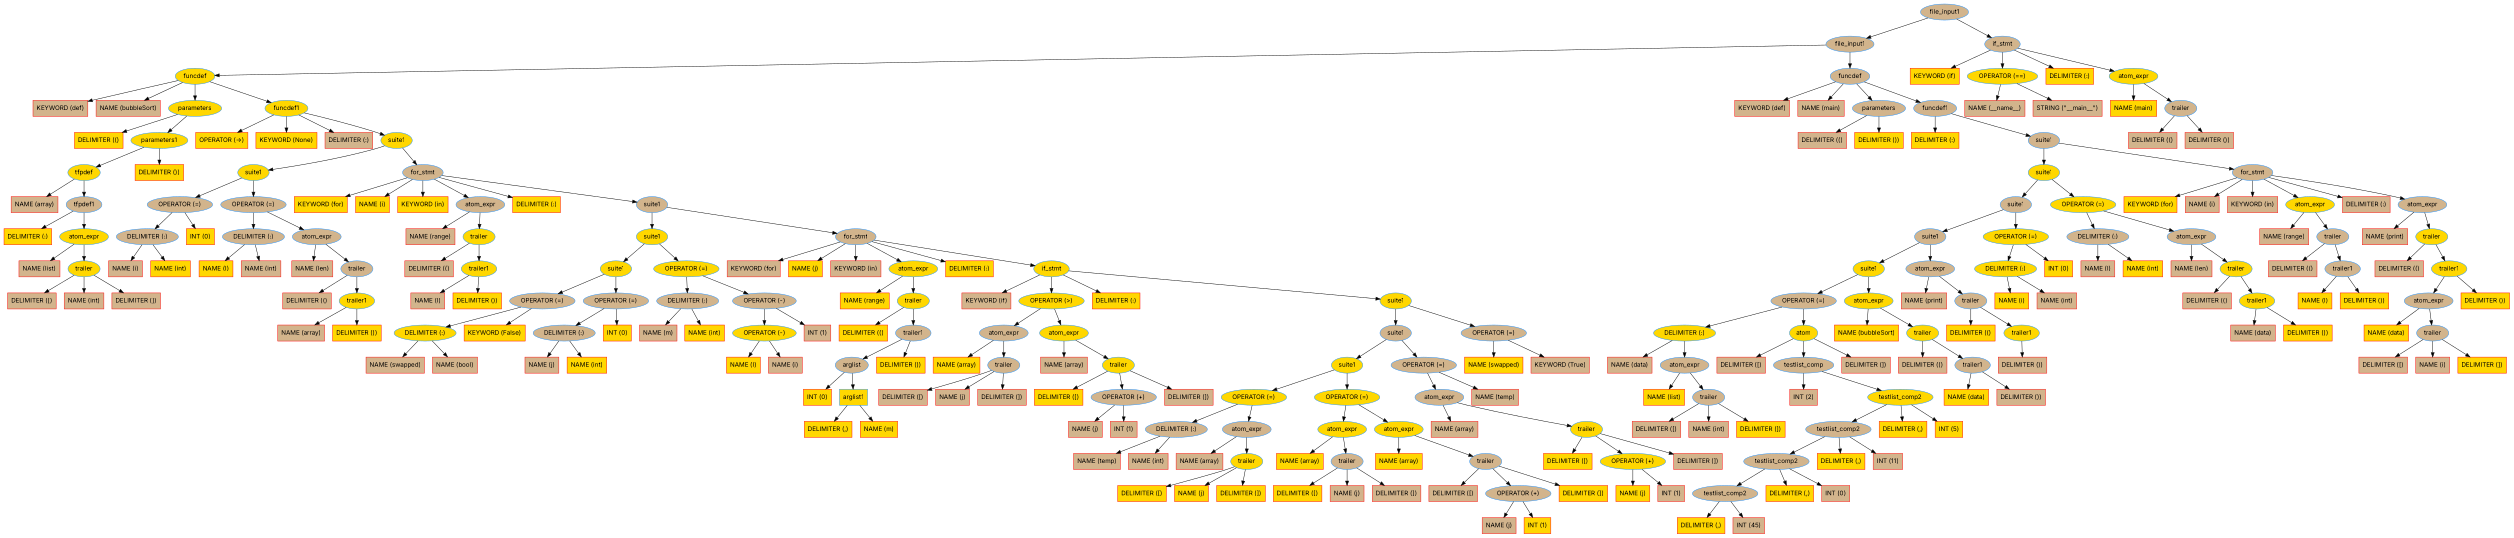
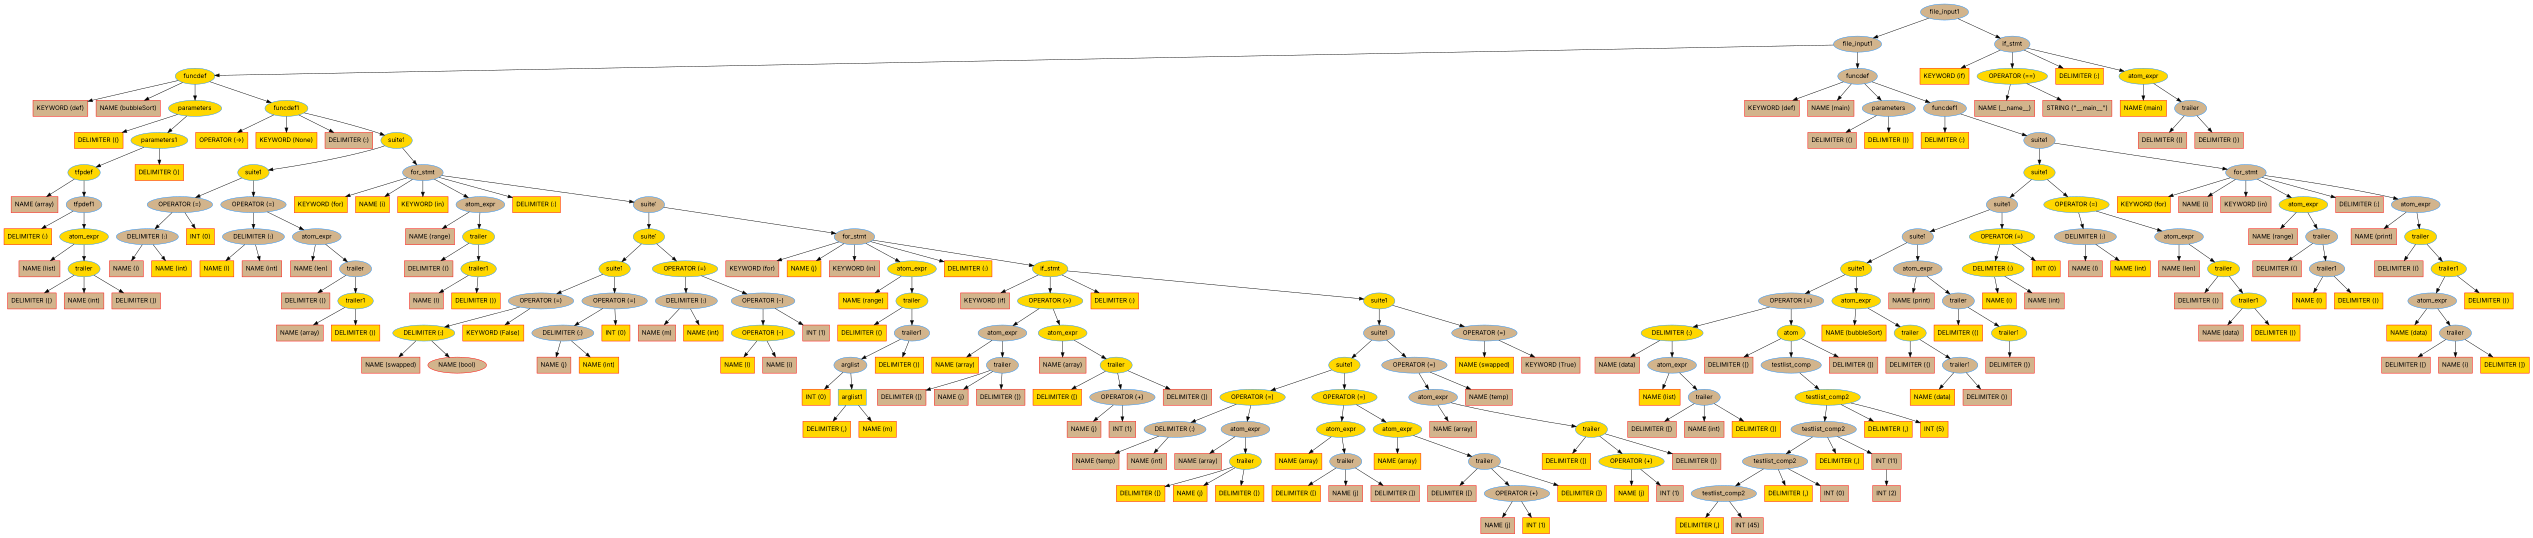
node "NAME (bool)": shape box -> ellipse
edge "testlist_comp" -> "INT (2)": now "INT (11)" -> "INT (2)"
